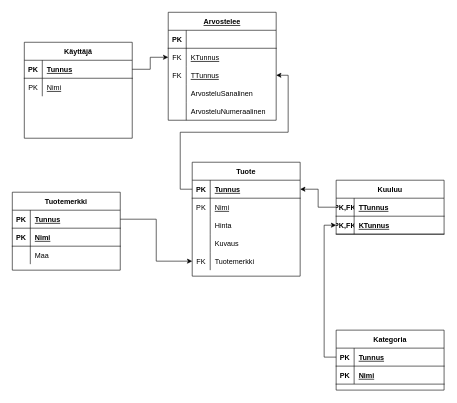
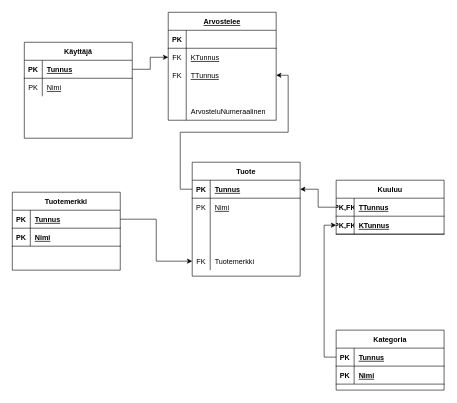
node "ArvosteluSanalinen": removed
node "Hinta": removed
node "Kuvaus": removed
node "Maa": removed
